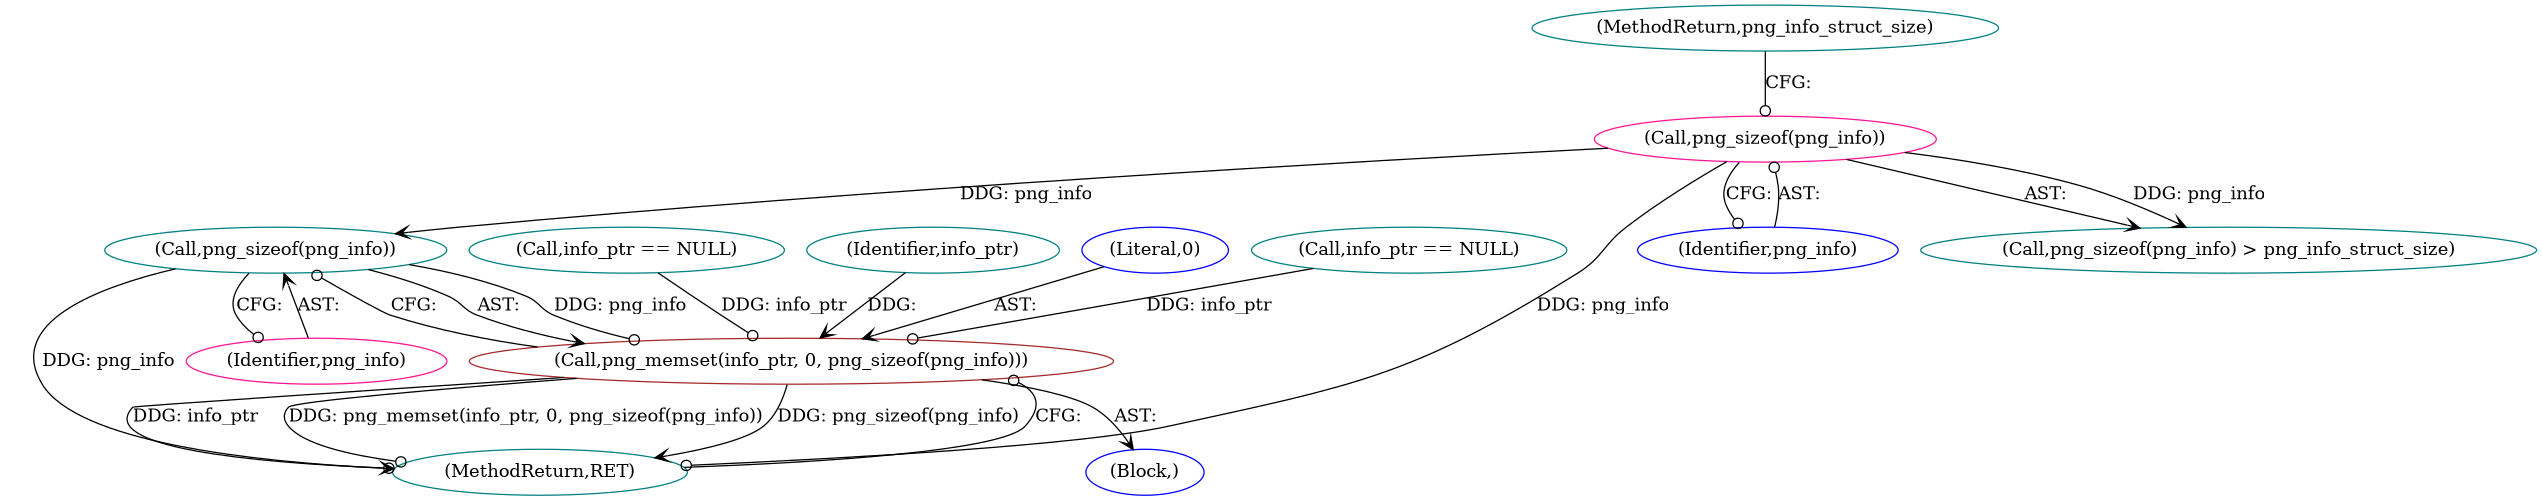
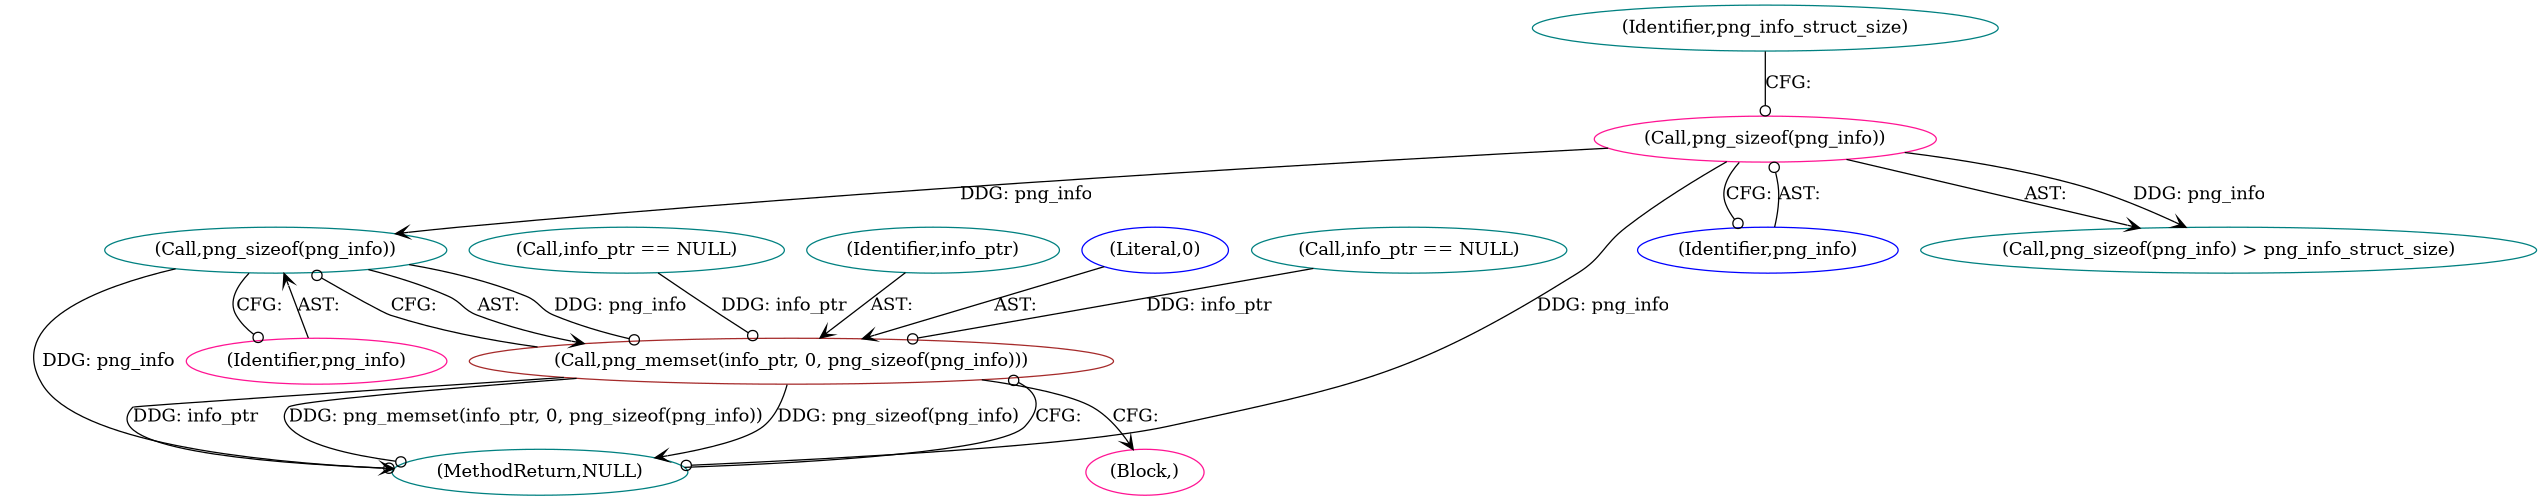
node "(MethodReturn,png_info_struct_size)": label "(MethodReturn,png_info_struct_size)" -> "(Identifier,png_info_struct_size)"
edge "(Identifier,info_ptr)" -> "(Call,png_memset(info_ptr, 0, png_sizeof(png_info)))": label "DDG: " -> "AST: "
edge "(Call,png_memset(info_ptr, 0, png_sizeof(png_info)))" -> "(Block,)": label "AST: " -> "CFG: "
node "(MethodReturn,RET)": label "(MethodReturn,RET)" -> "(MethodReturn,NULL)"
node "(Block,)": color blue -> deeppink
